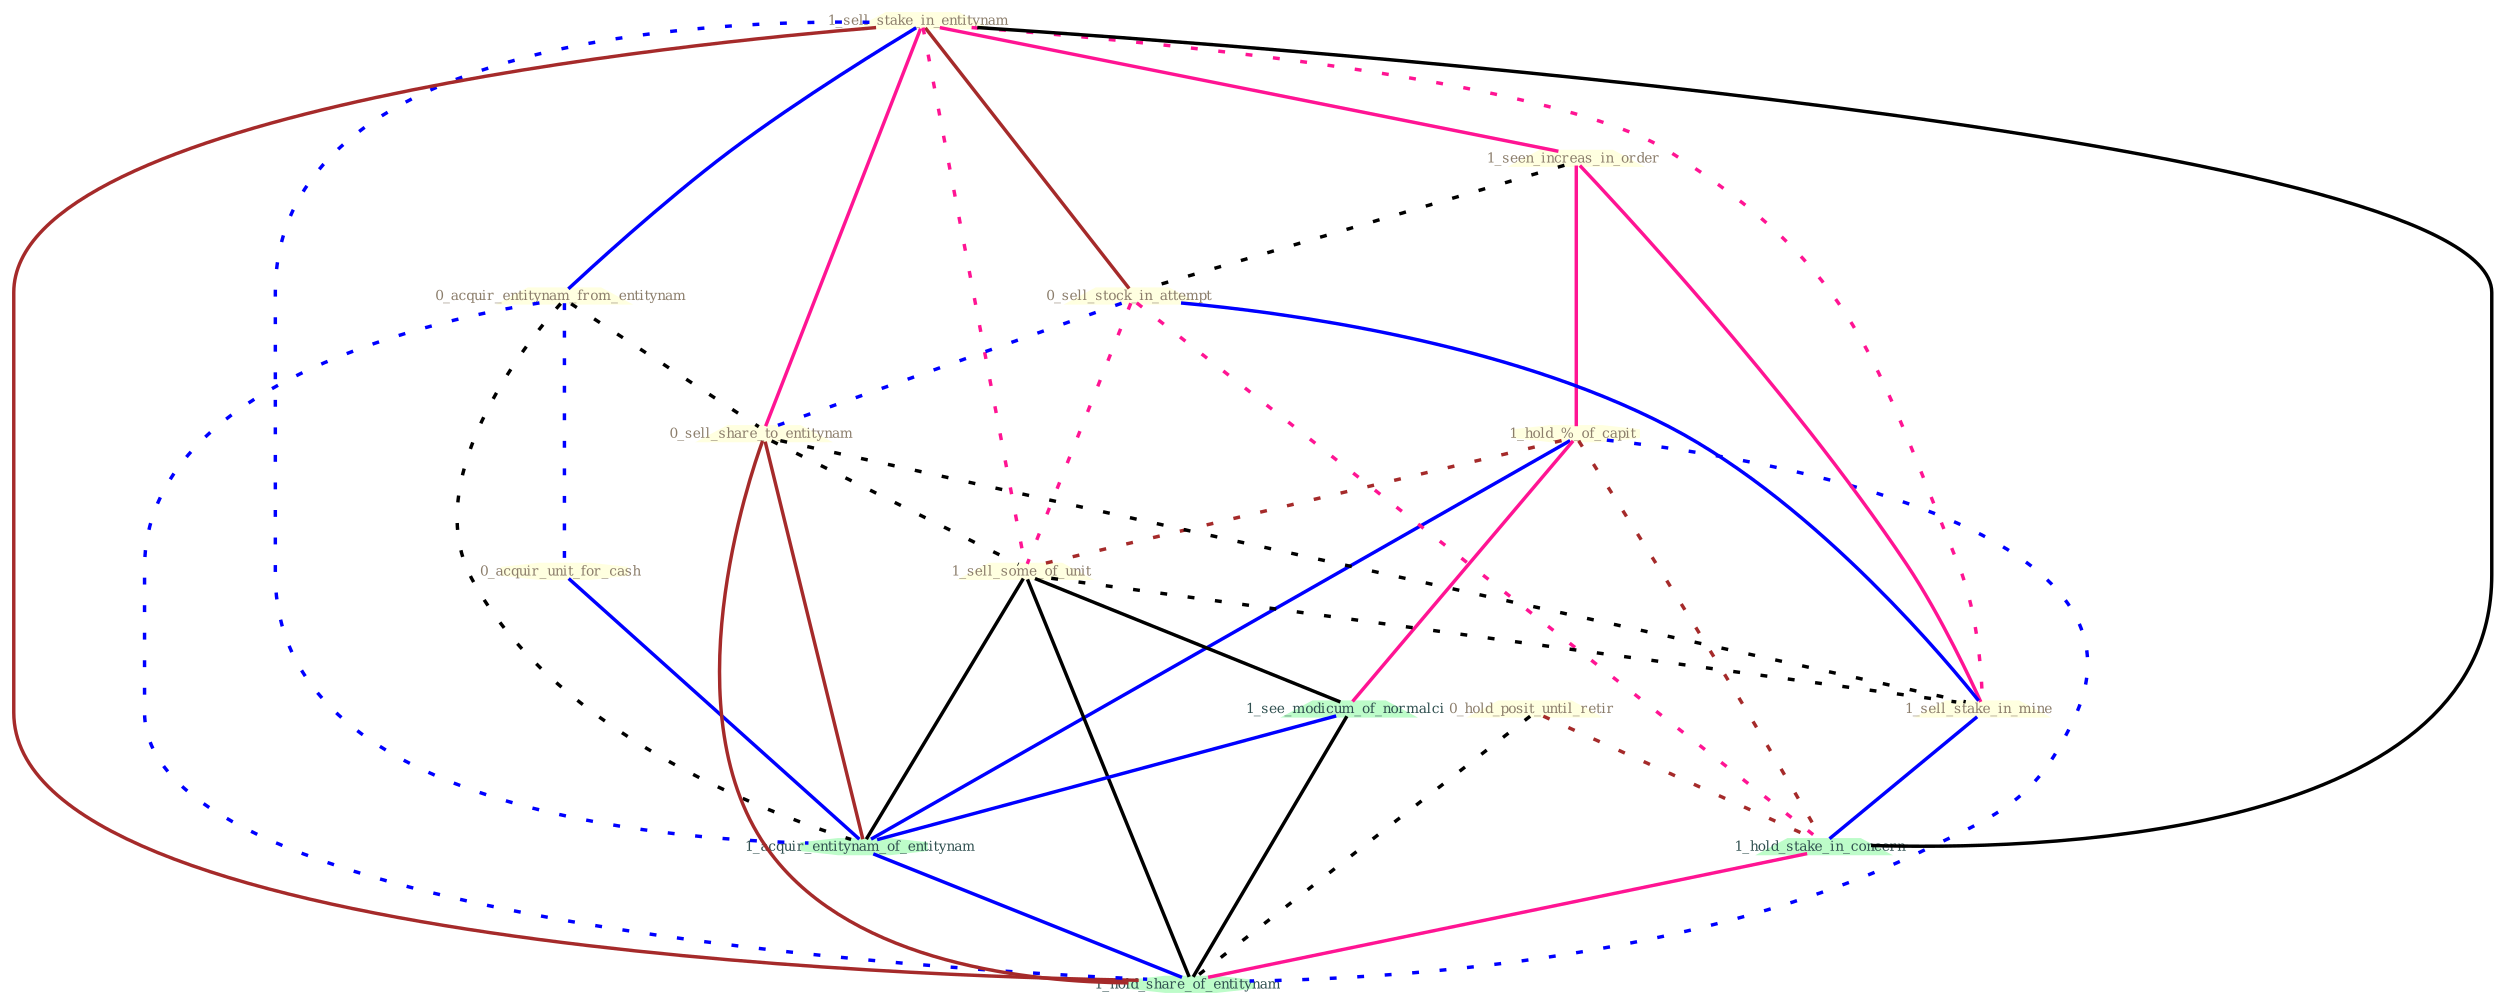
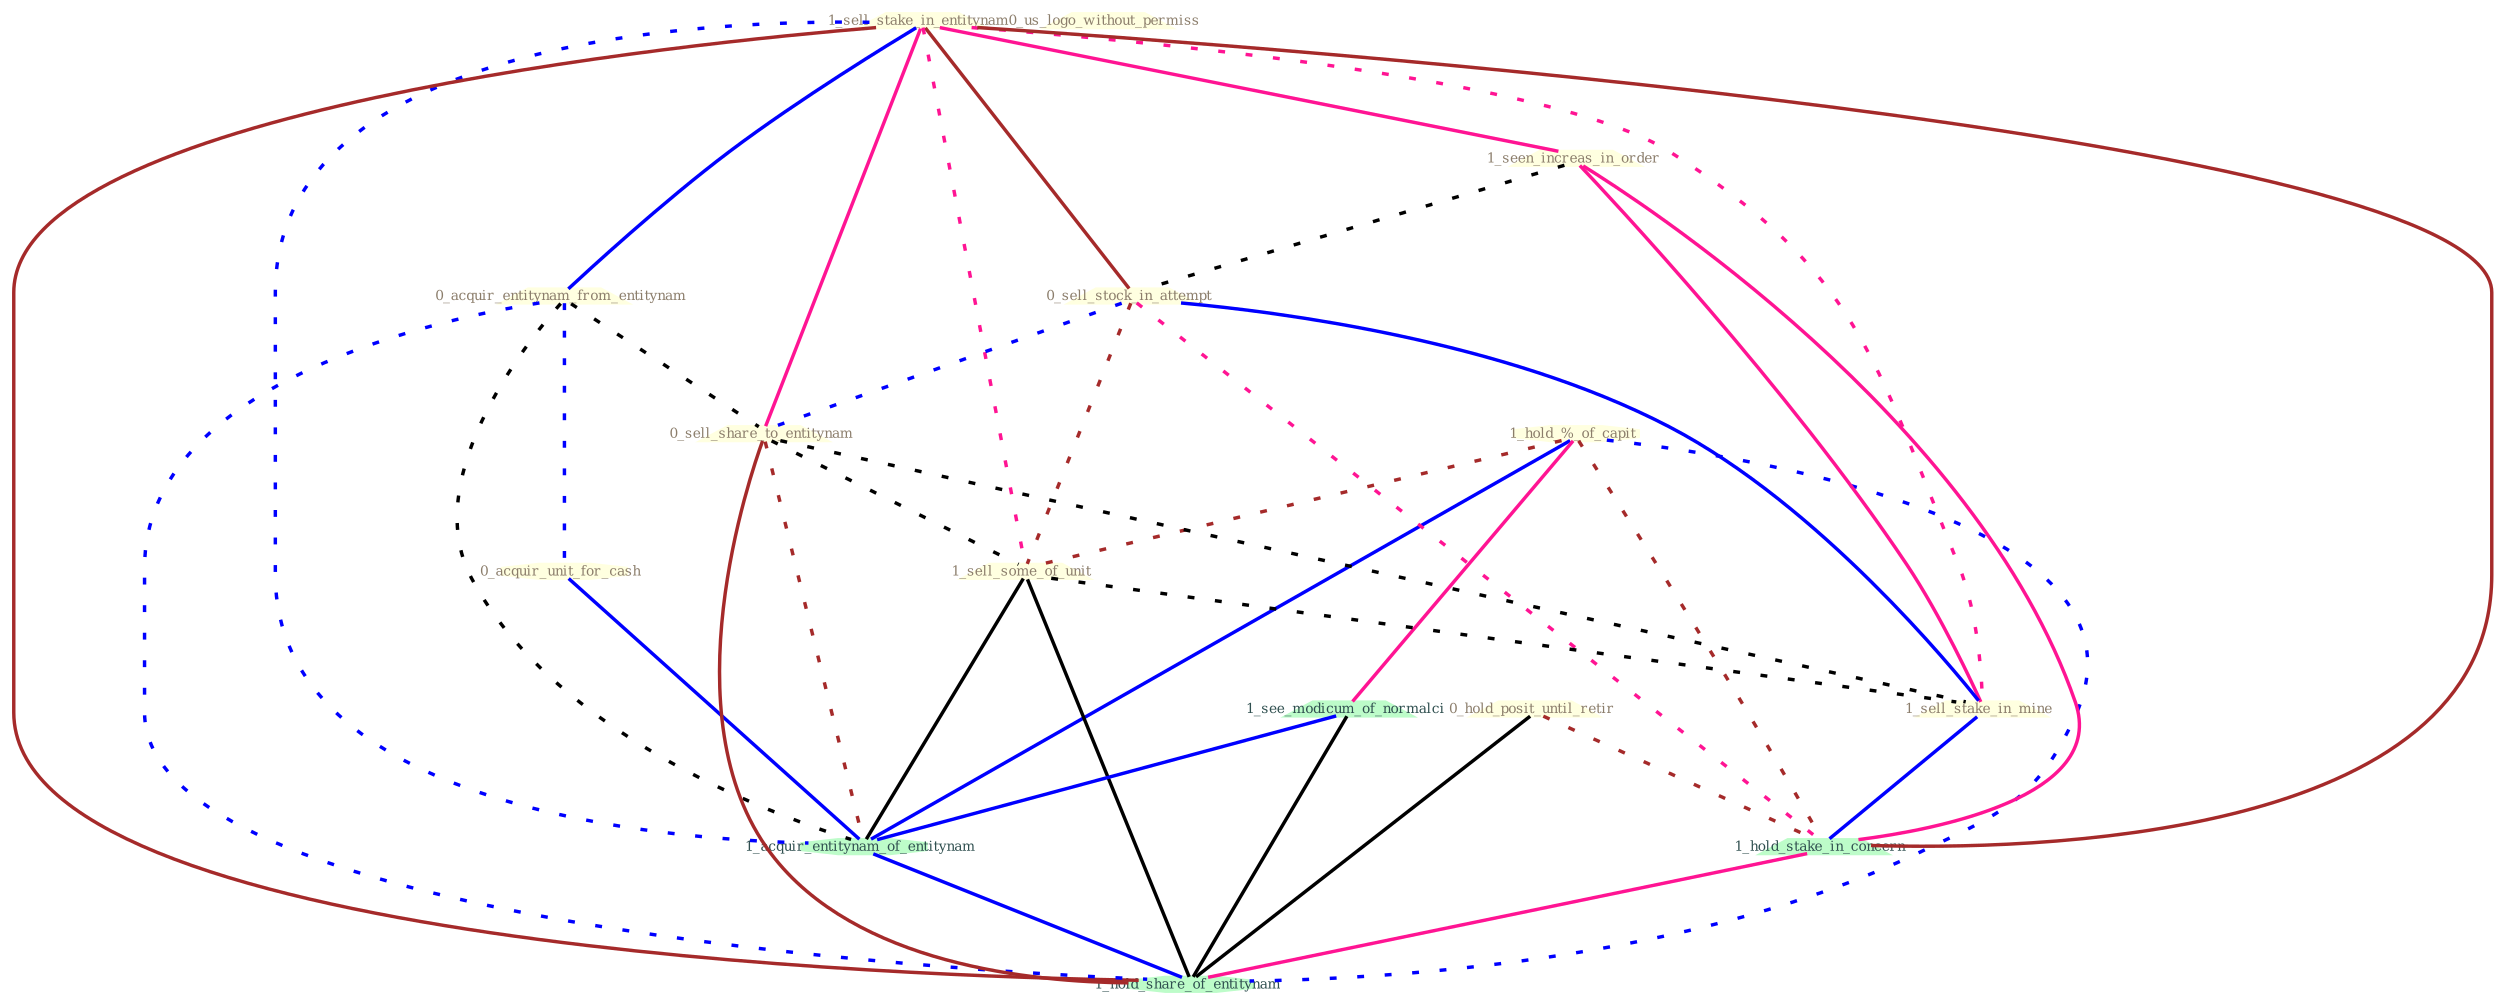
node "0_us_logo_without_permiss": added
edge "1_sell_stake_in_entitynam" -- "1_hold_stake_in_concern": color black -> brown
edge "1_seen_increas_in_order" -- "1_hold_%_of_capit": now "1_seen_increas_in_order" -- "1_hold_stake_in_concern"
edge "0_sell_stock_in_attempt" -- "1_sell_some_of_unit": color deeppink -> brown
edge "1_sell_some_of_unit" -- "1_see_modicum_of_normalci": removed
edge "0_sell_share_to_entitynam" -- "1_acquir_entitynam_of_entitynam": style solid -> dotted
edge "0_hold_posit_until_retir" -- "1_hold_share_of_entitynam": style dotted -> solid
